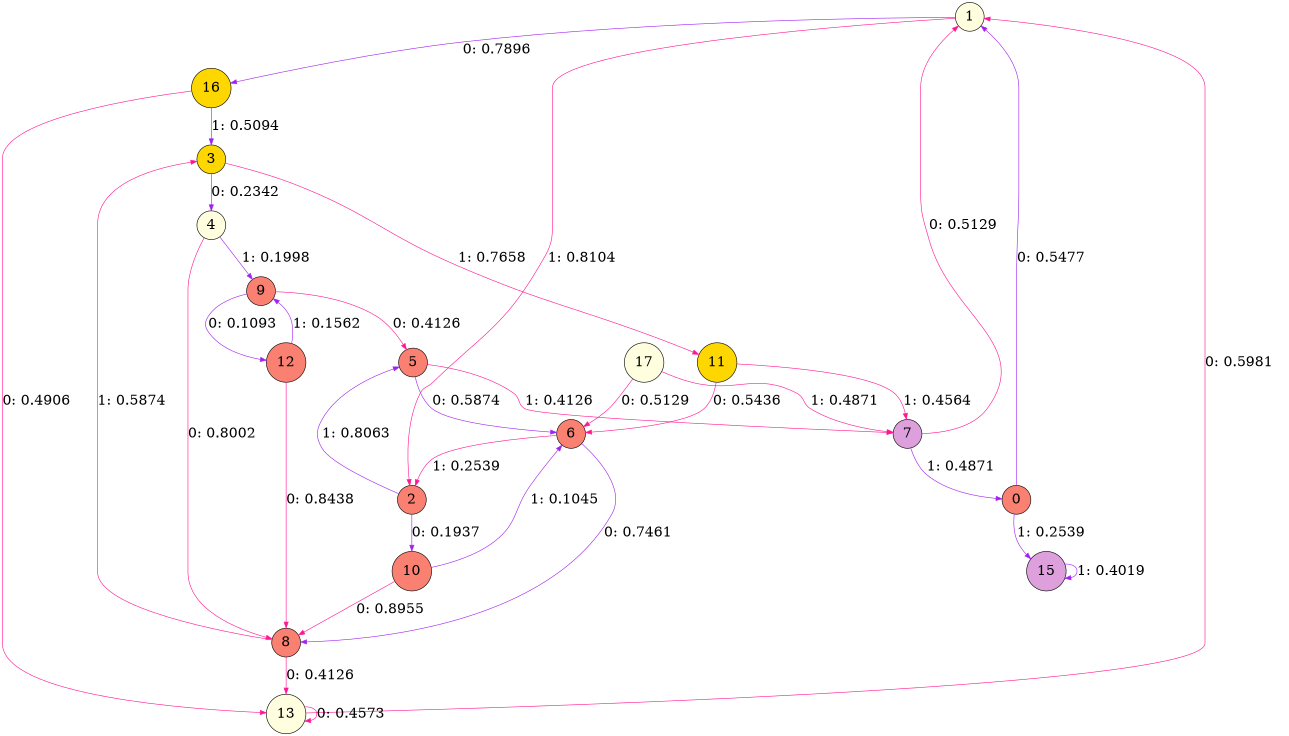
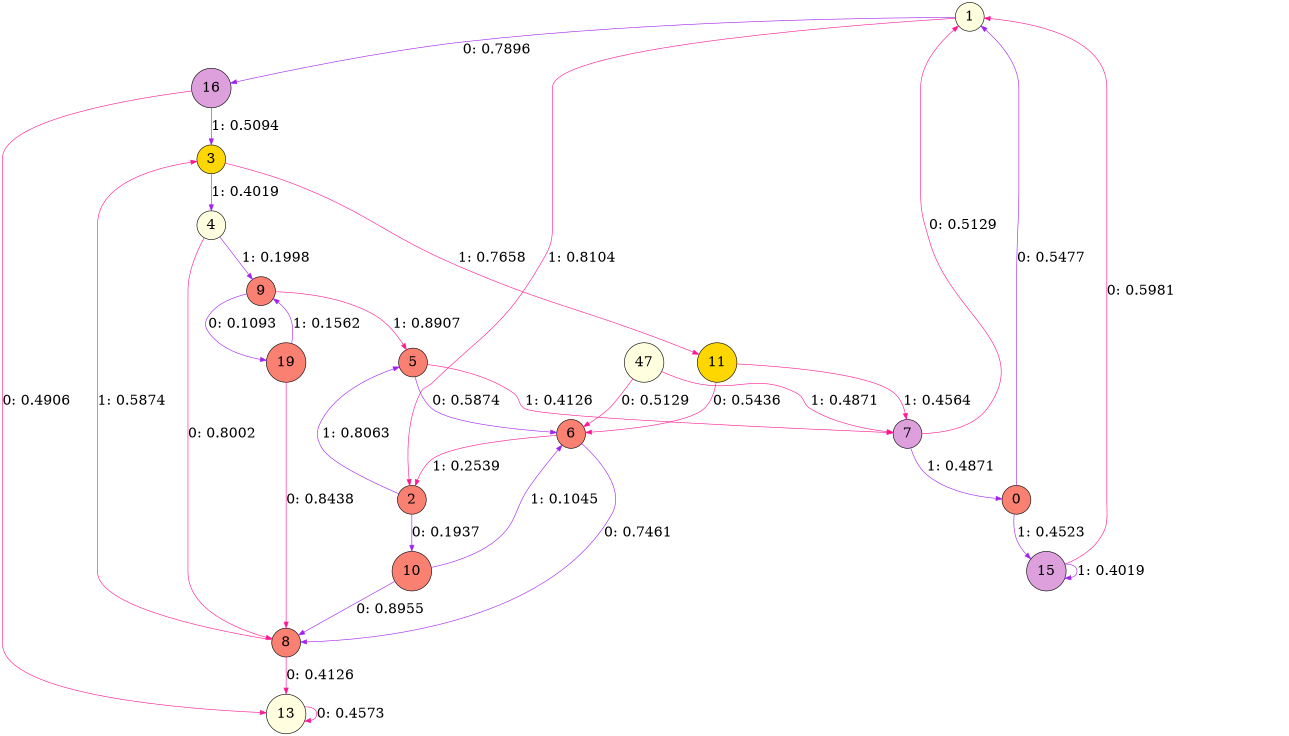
node "16": fillcolor gold -> plum
edge "3" -> "4": label "0: 0.2342   " -> "1: 0.4019   "
edge "9" -> "5": label "0: 0.4126   " -> "1: 0.8907   "
node "12": label "12" -> "19"
node "17": label "17" -> "47"
edge "0" -> "15": label "1: 0.2539   " -> "1: 0.4523   "
edge "10" -> "8": color deeppink -> purple
edge "13" -> "1": now "15" -> "1"
